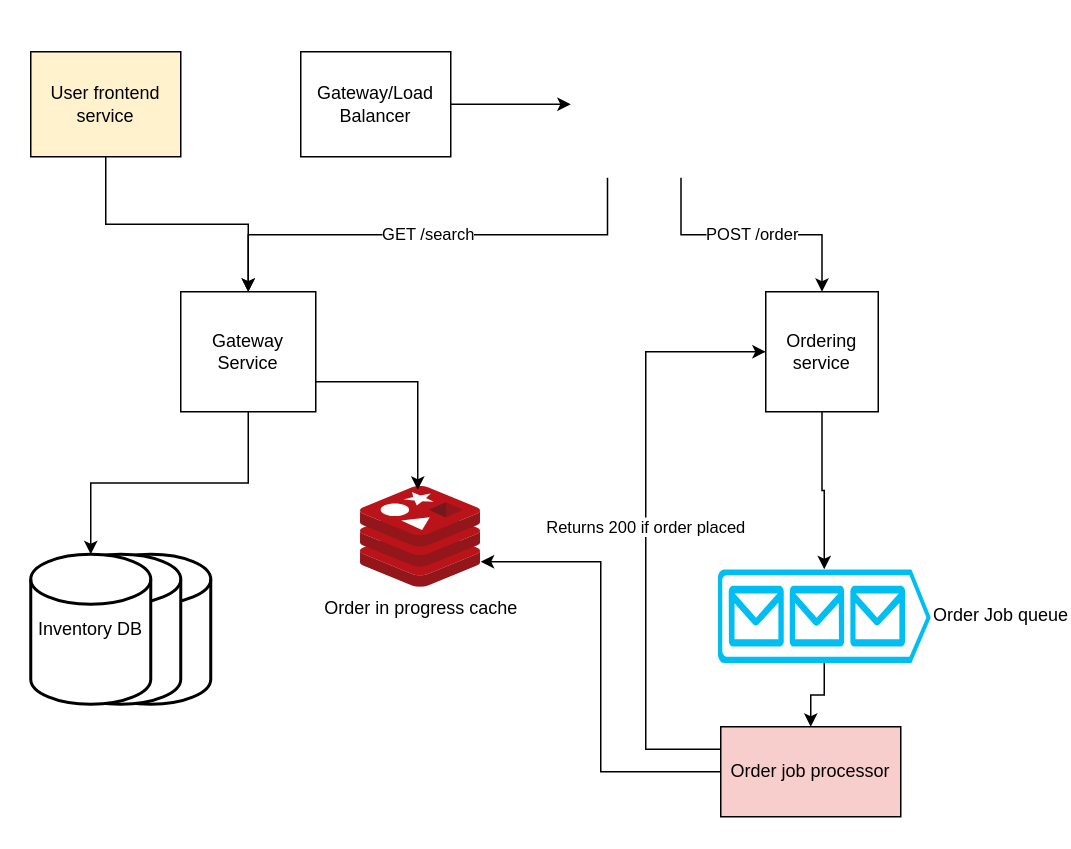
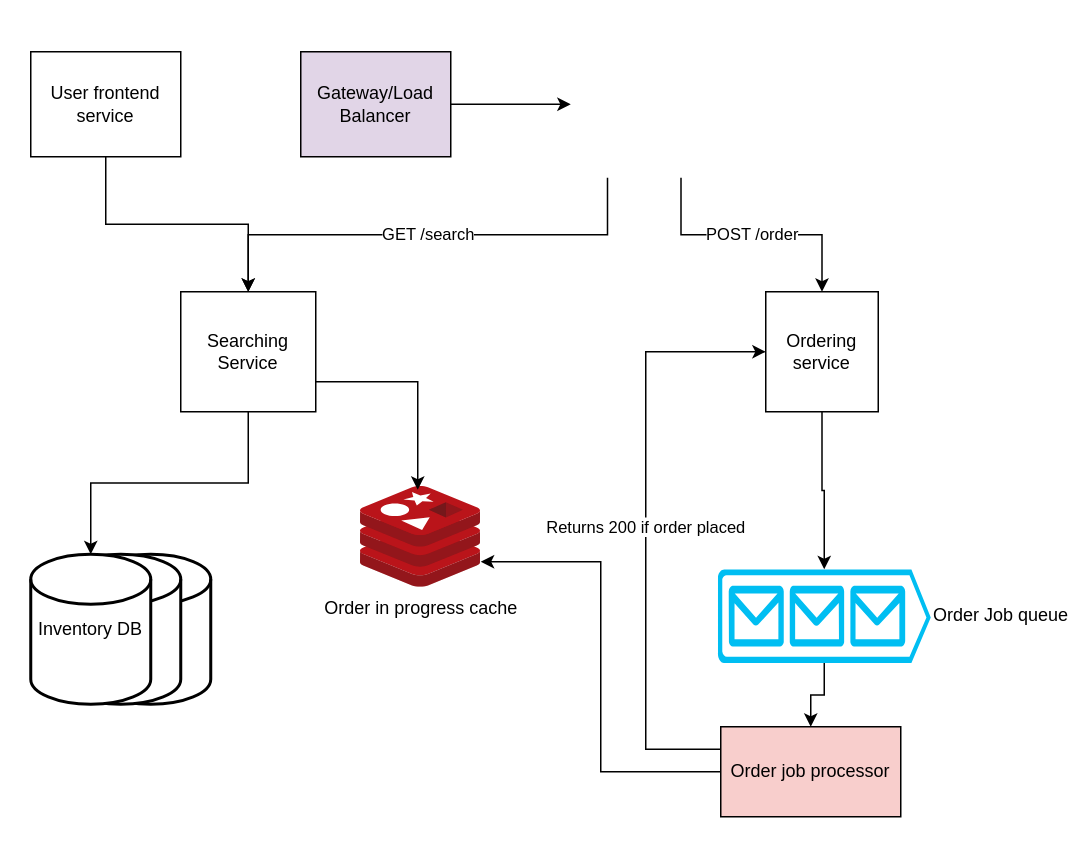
node "User frontend service": fillcolor #fff2cc -> #ffffff
node "Gateway/Load Balancer": fillcolor #ffffff -> #e1d5e7
node "Gateway Service": label "Gateway Service" -> "Searching Service"
